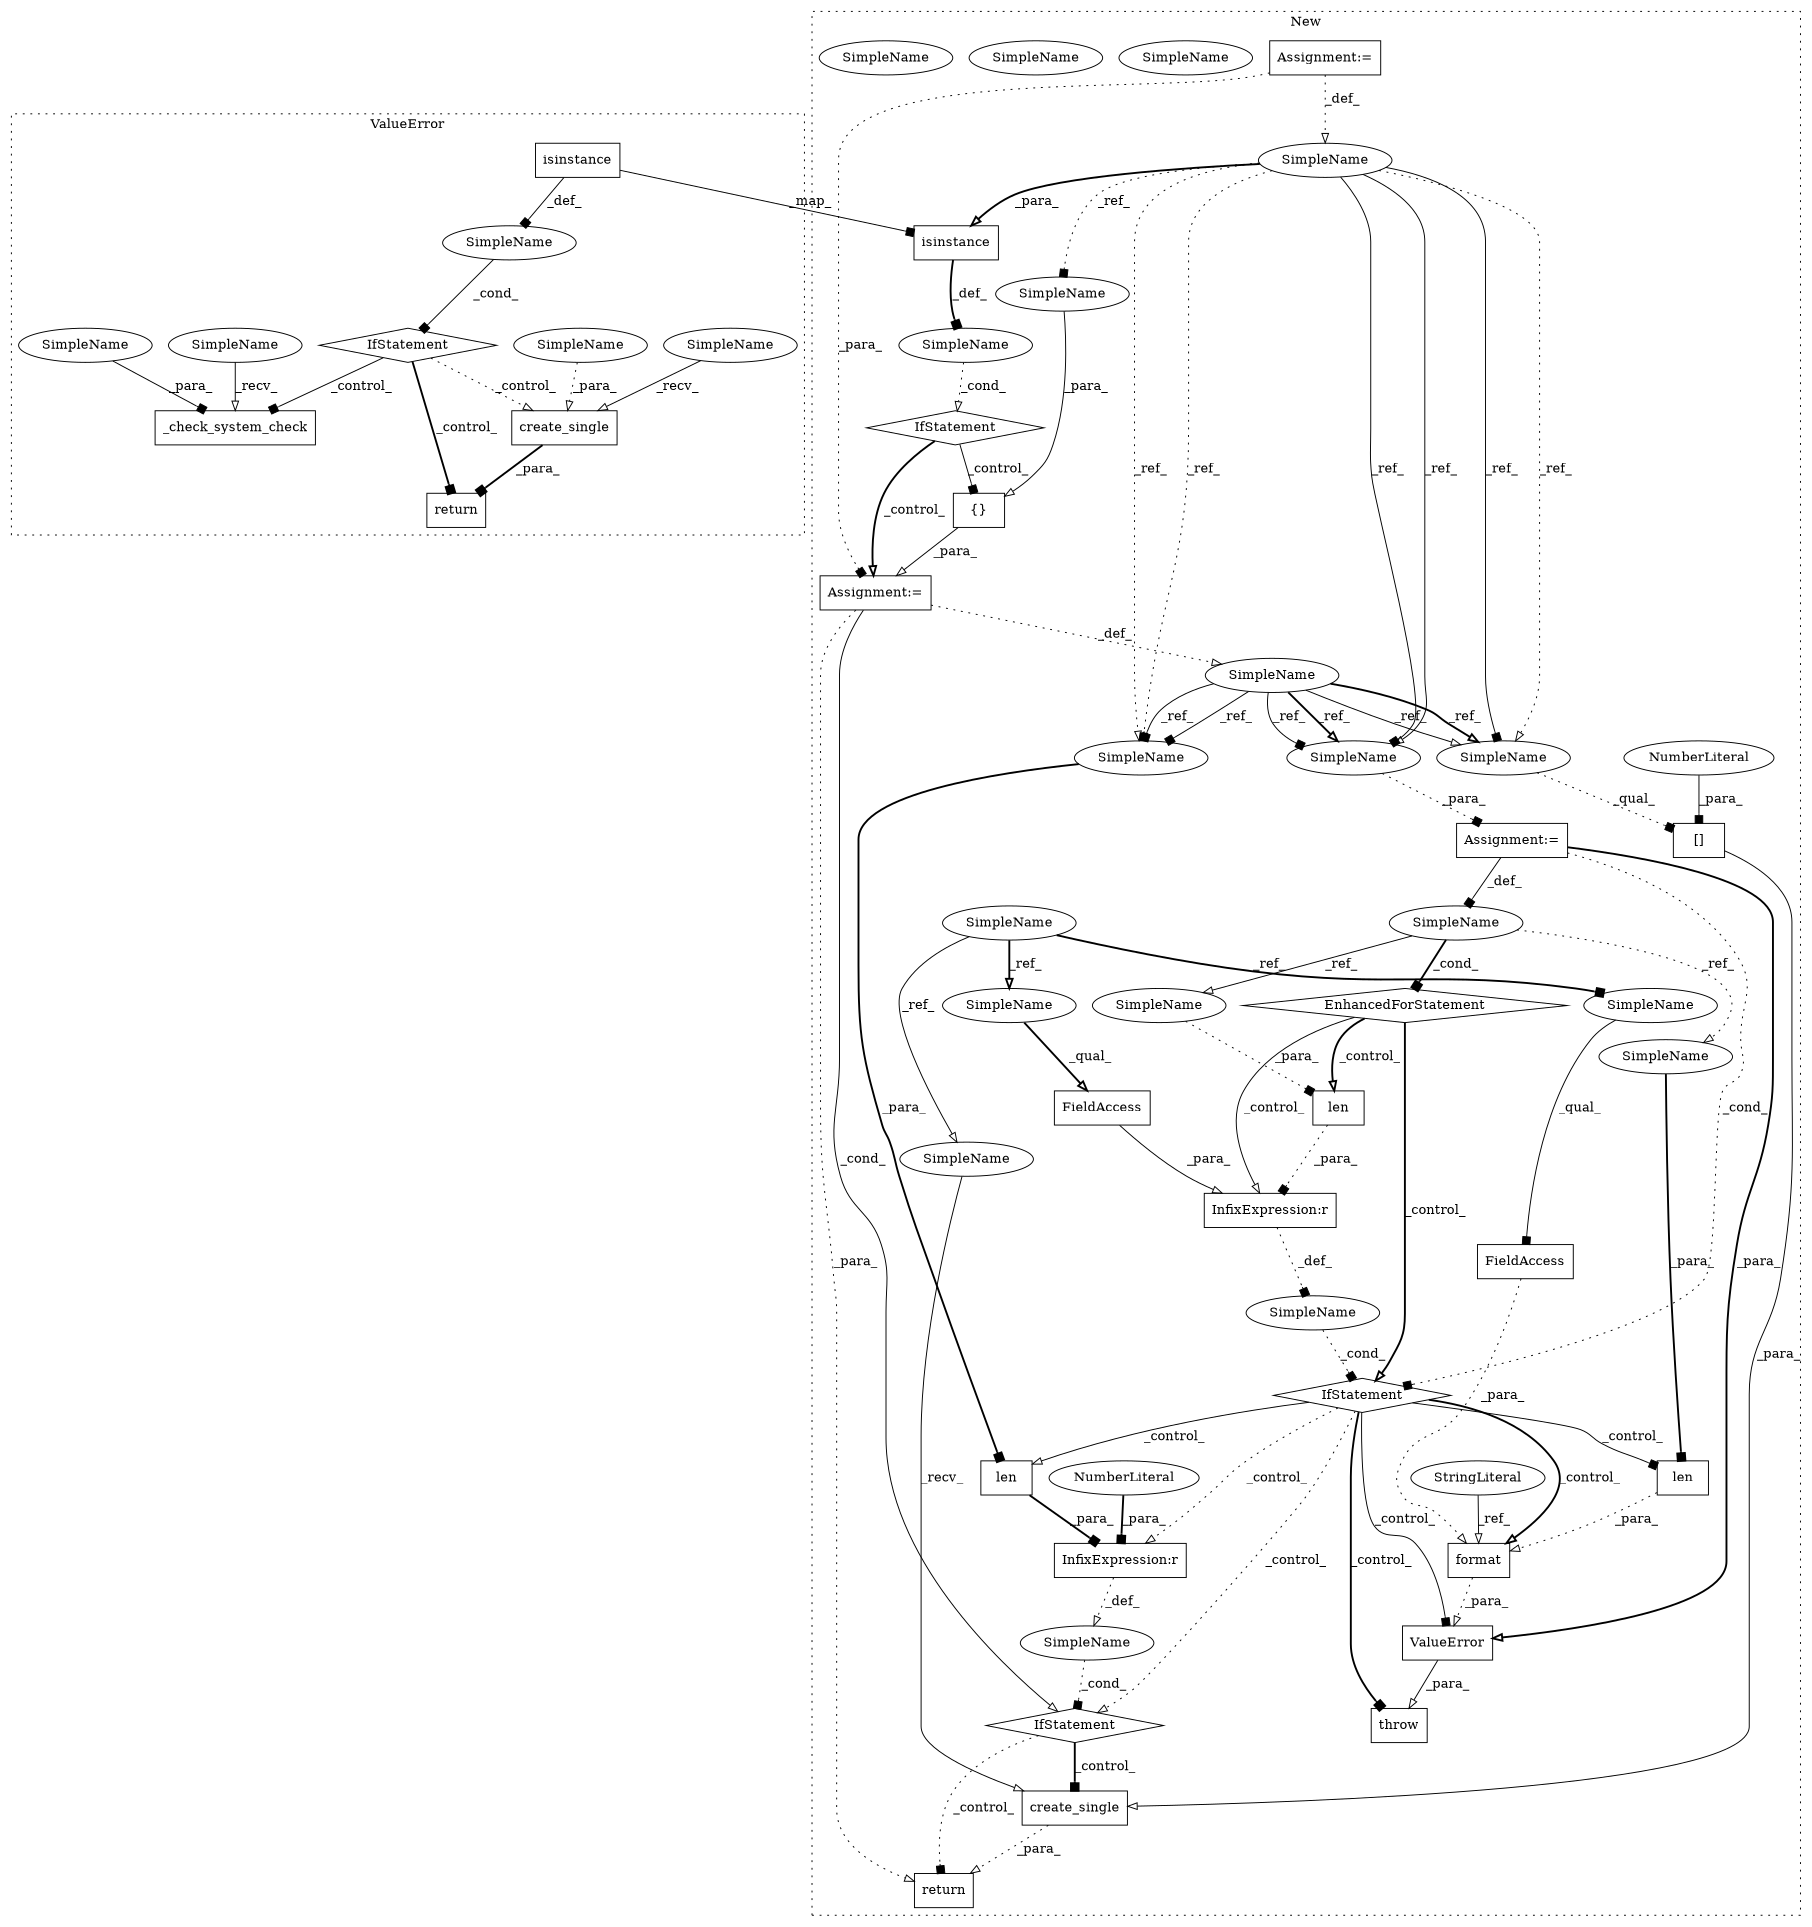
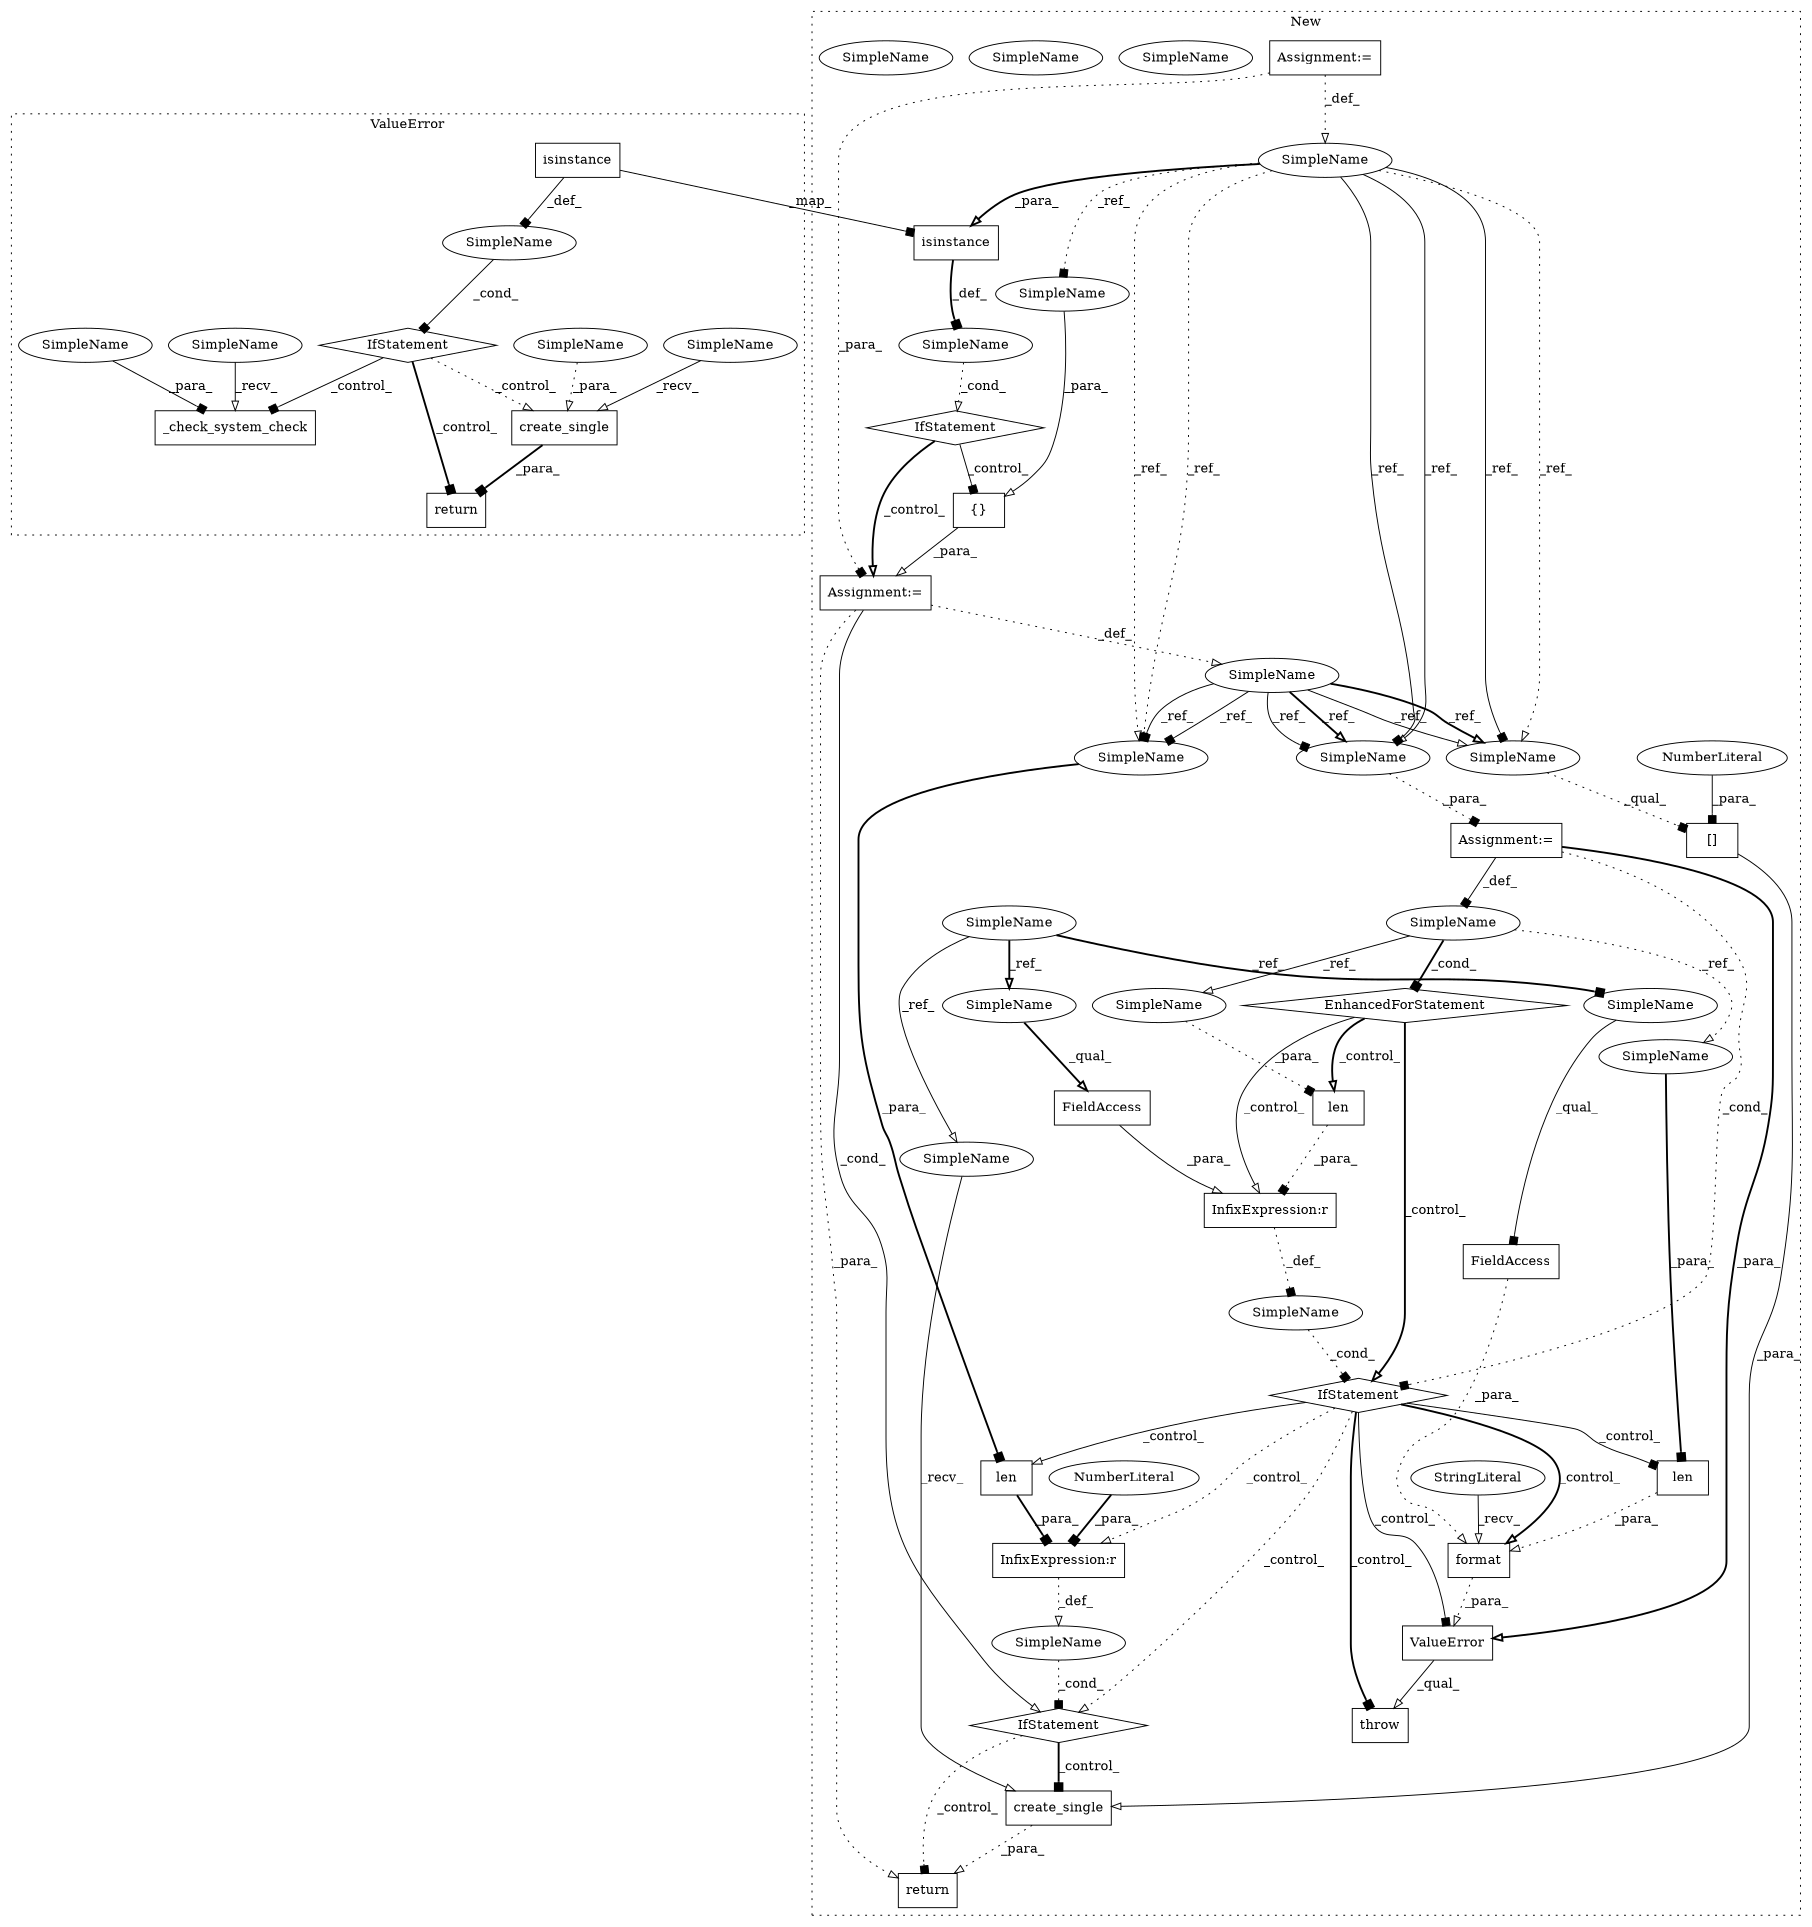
edge "StringLiteral" -> "format": label "_ref_" -> "_recv_"
edge "ValueError" -> "throw": label "_para_" -> "_qual_"
